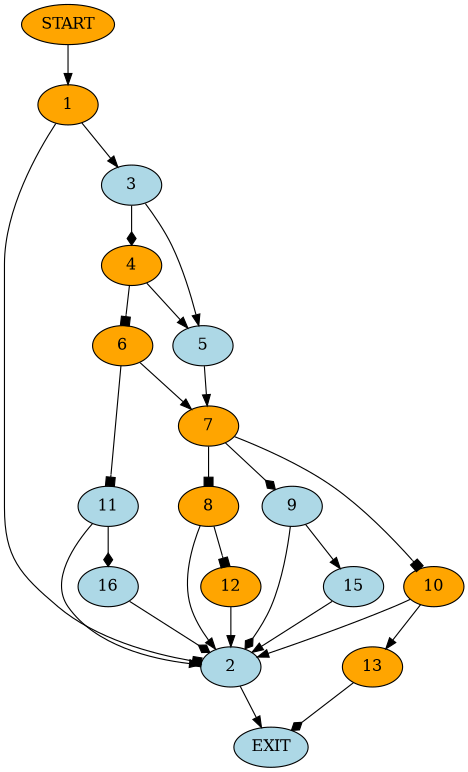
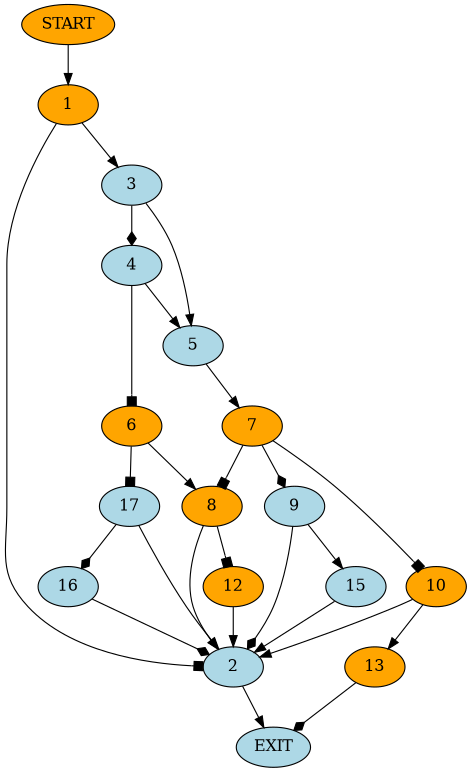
node "4": fillcolor orange -> lightblue
edge "6" -> "7": now "6" -> "8"
node "11": label "11" -> "17"
